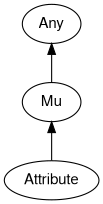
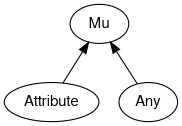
edge "Mu" -> "Any": reversed
